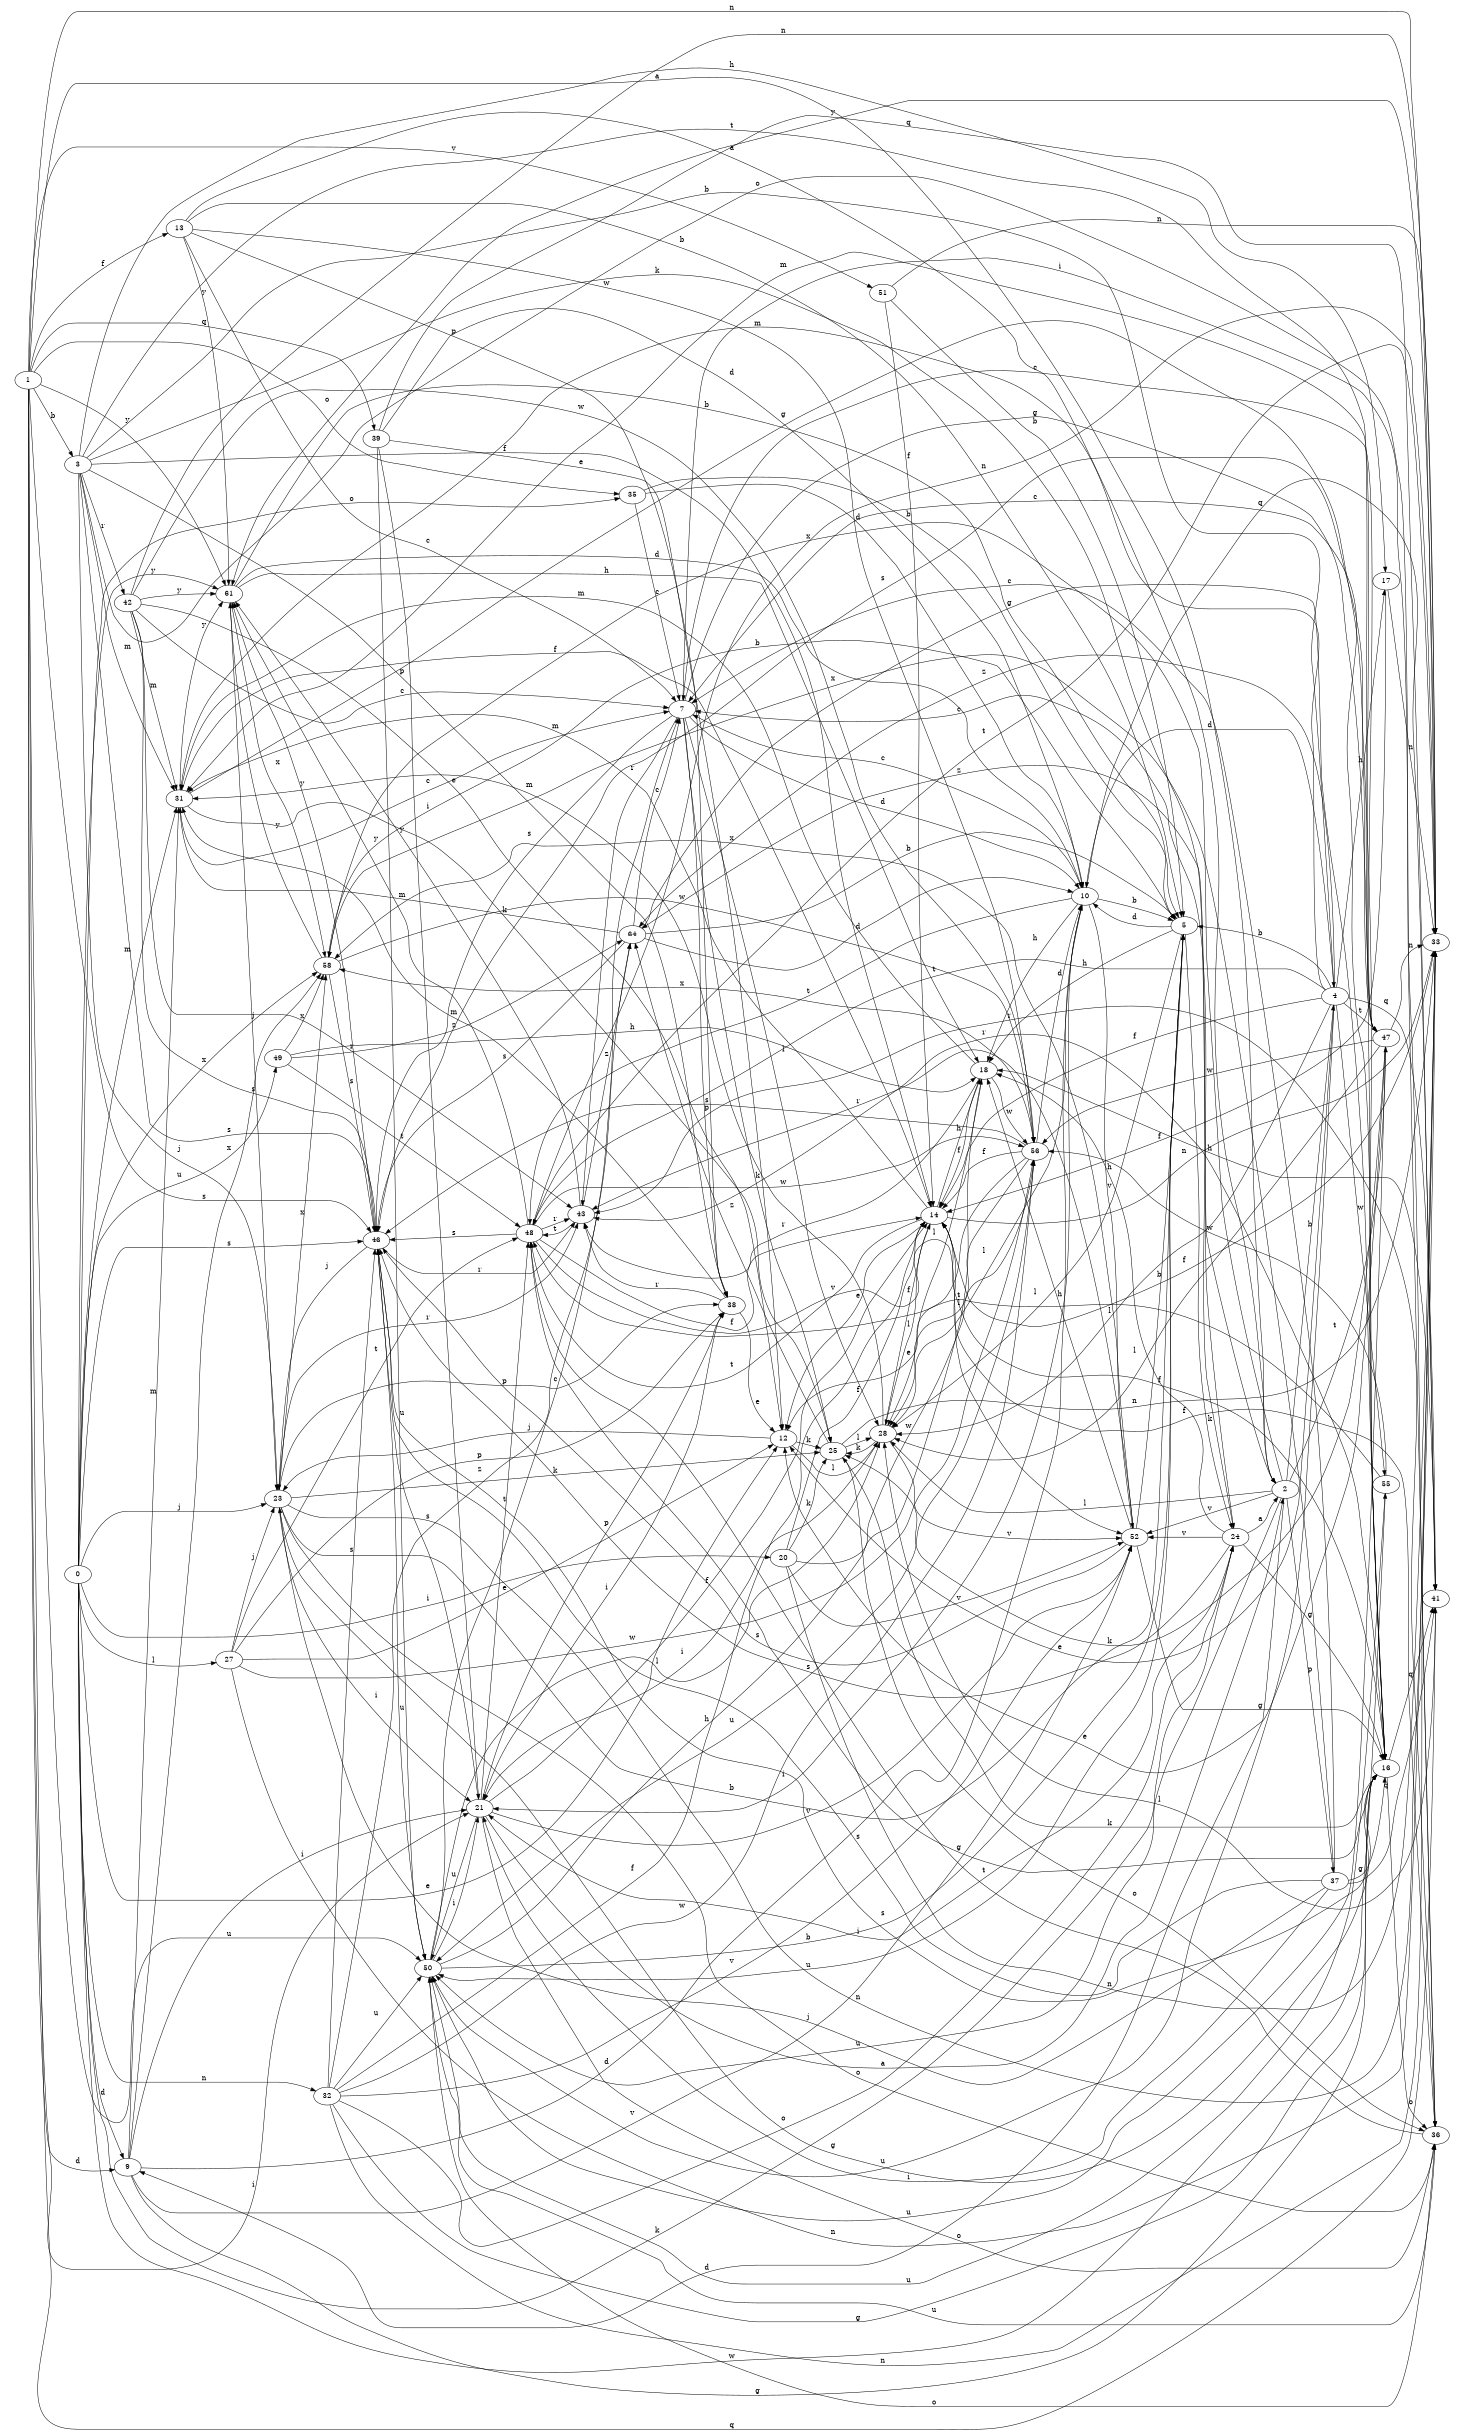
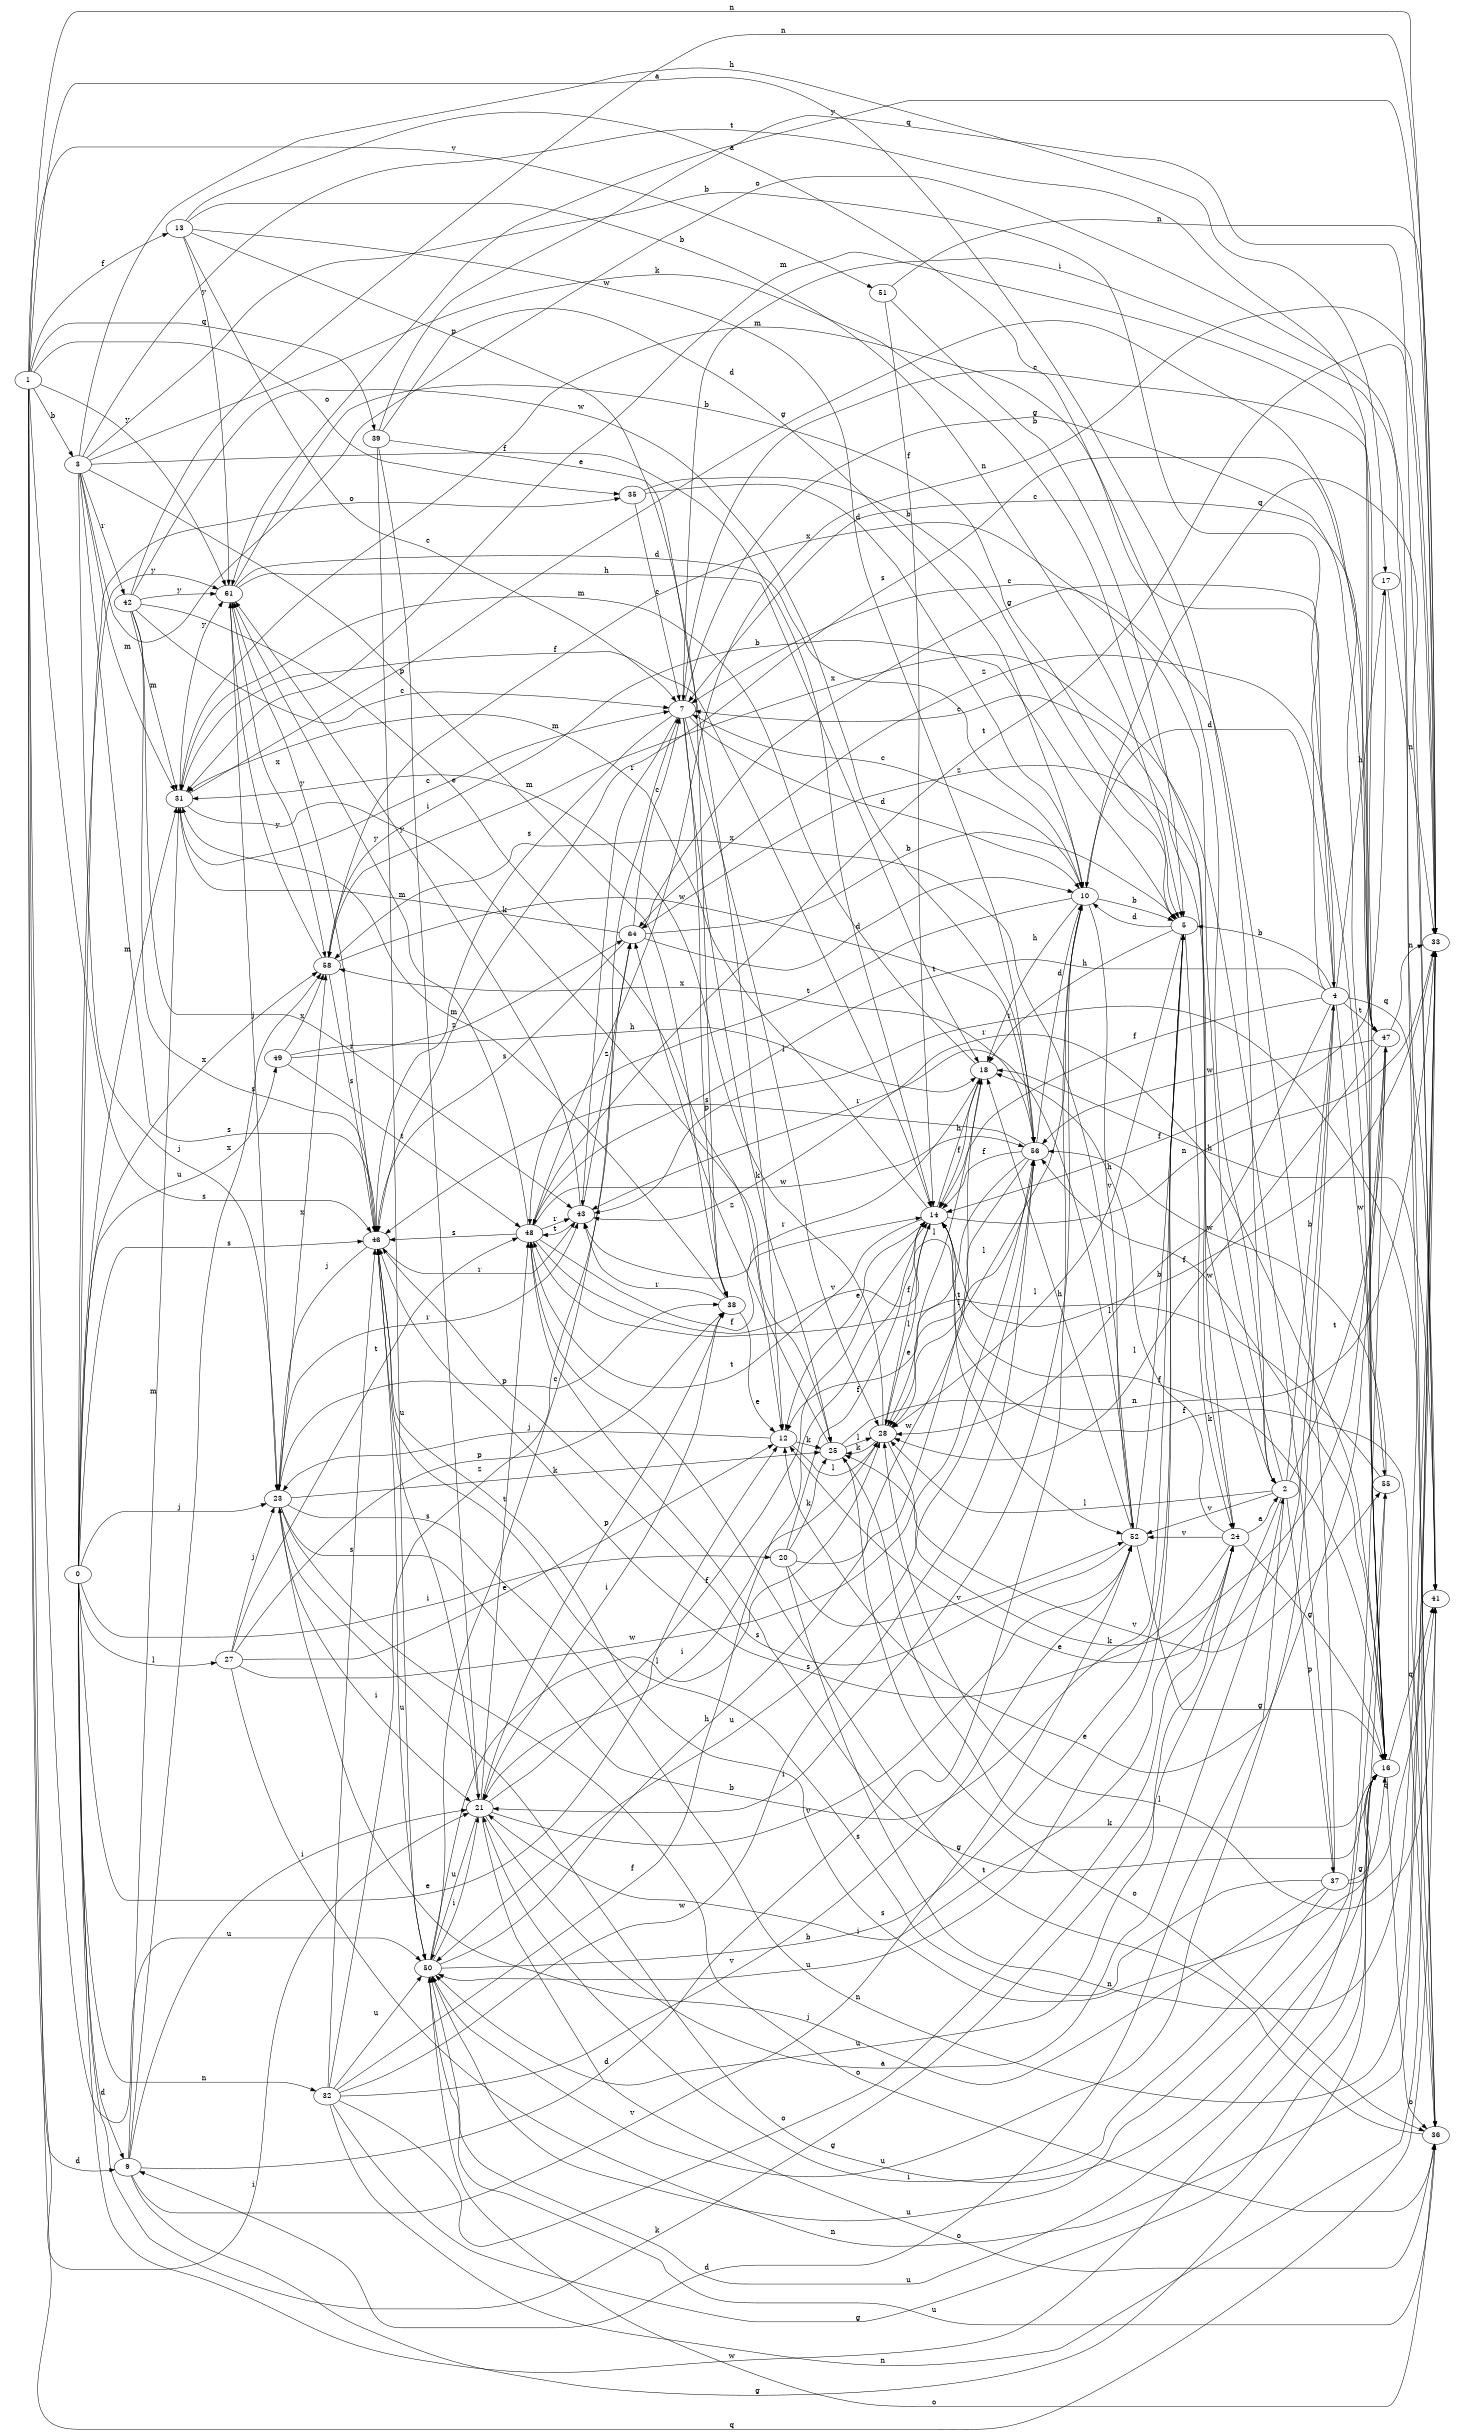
edge "18" -> "56": now "16" -> "56"
edge "28" -> "52": now "28" -> "55"
